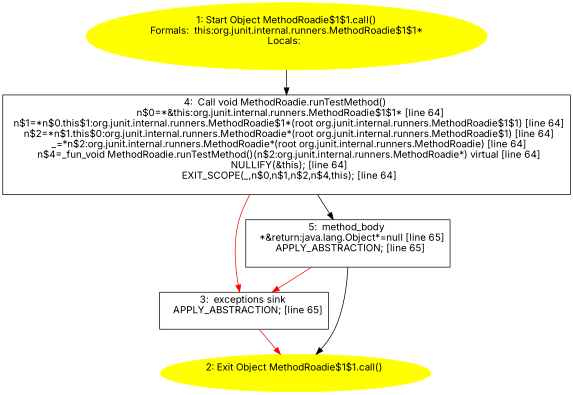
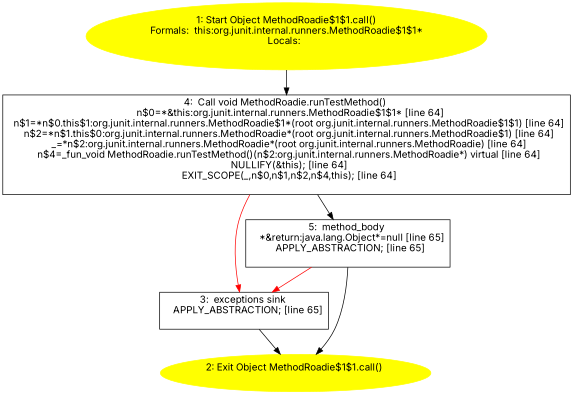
edge "3:  exceptions sink APPLY_ABSTRACTION; [line 65]" -> "2: Exit Object MethodRoadie$1$1.call()": color red -> black
